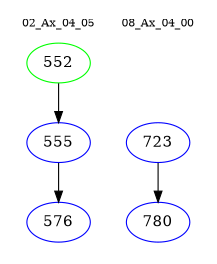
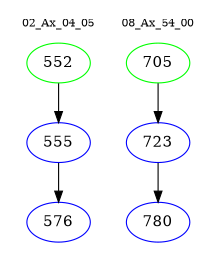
cluster "08_Ax_04_00": label "08_Ax_04_00" -> "08_Ax_54_00"
node "705": added
